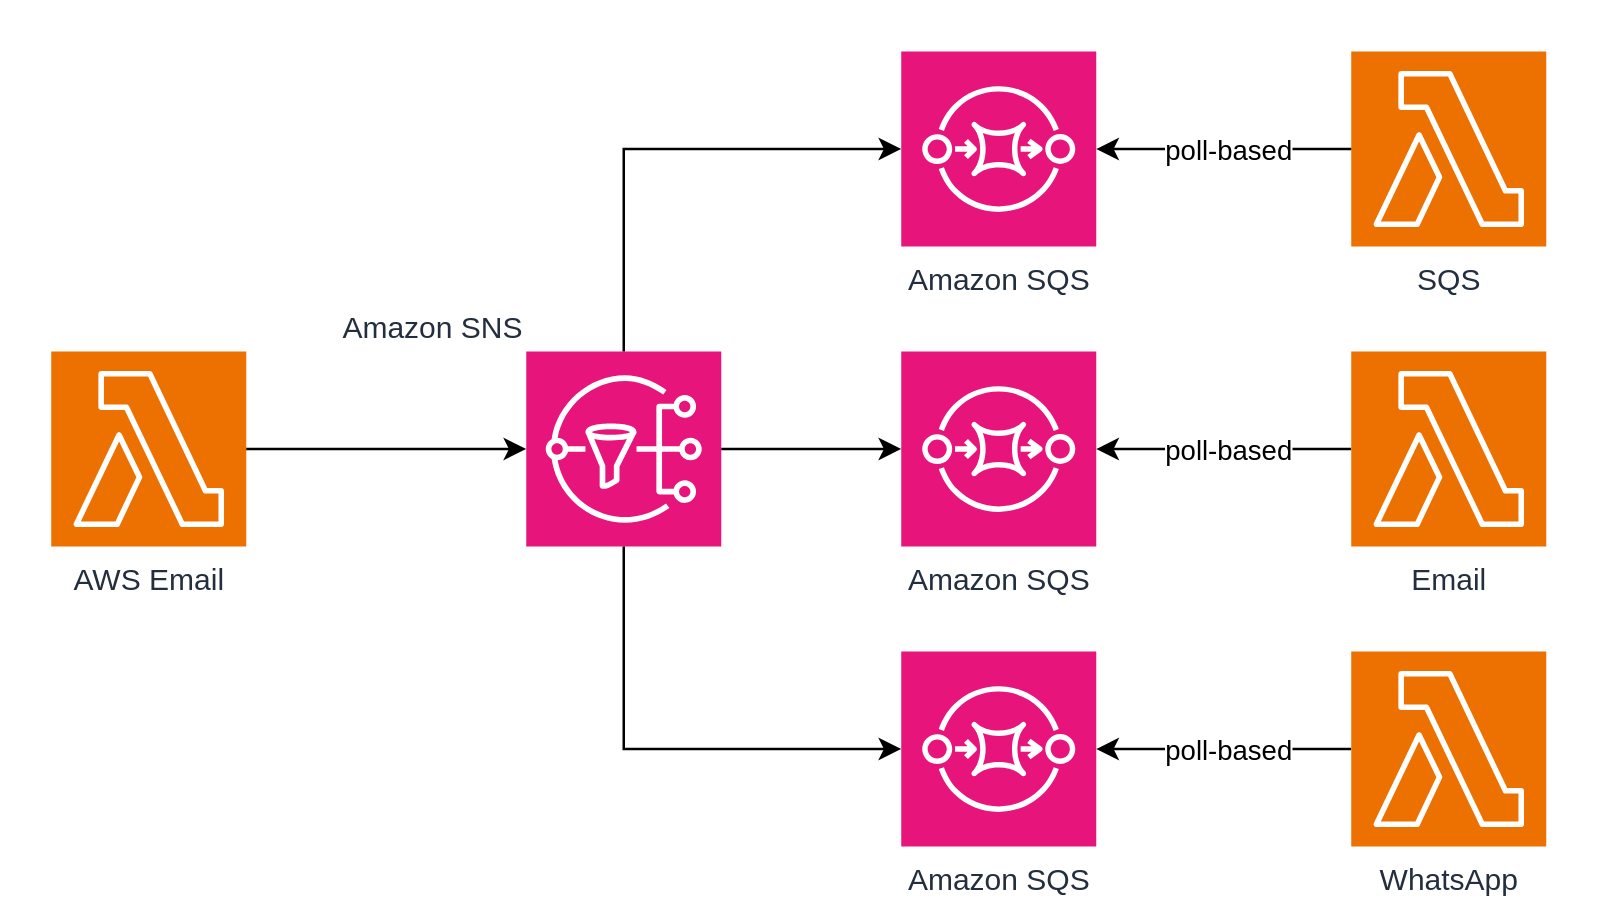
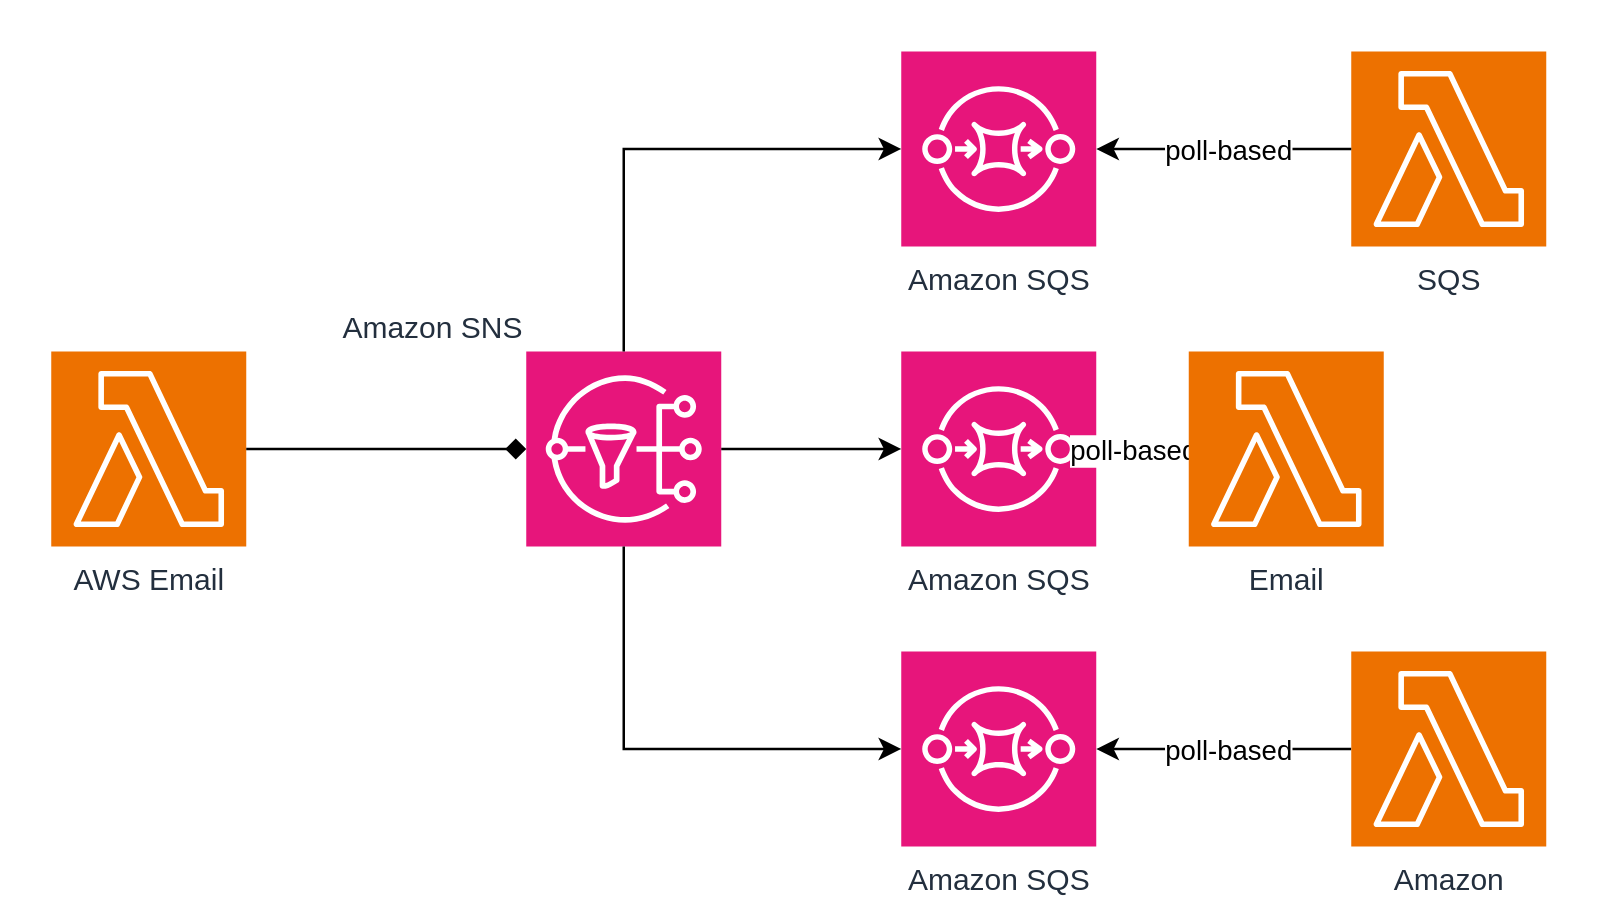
edge "AWS Email" -> "Amazon SNS": arrowhead classic -> diamond
node "Email": moved (1449, 449) -> (1286, 449)
node "WhatsApp": label "WhatsApp" -> "Amazon"
